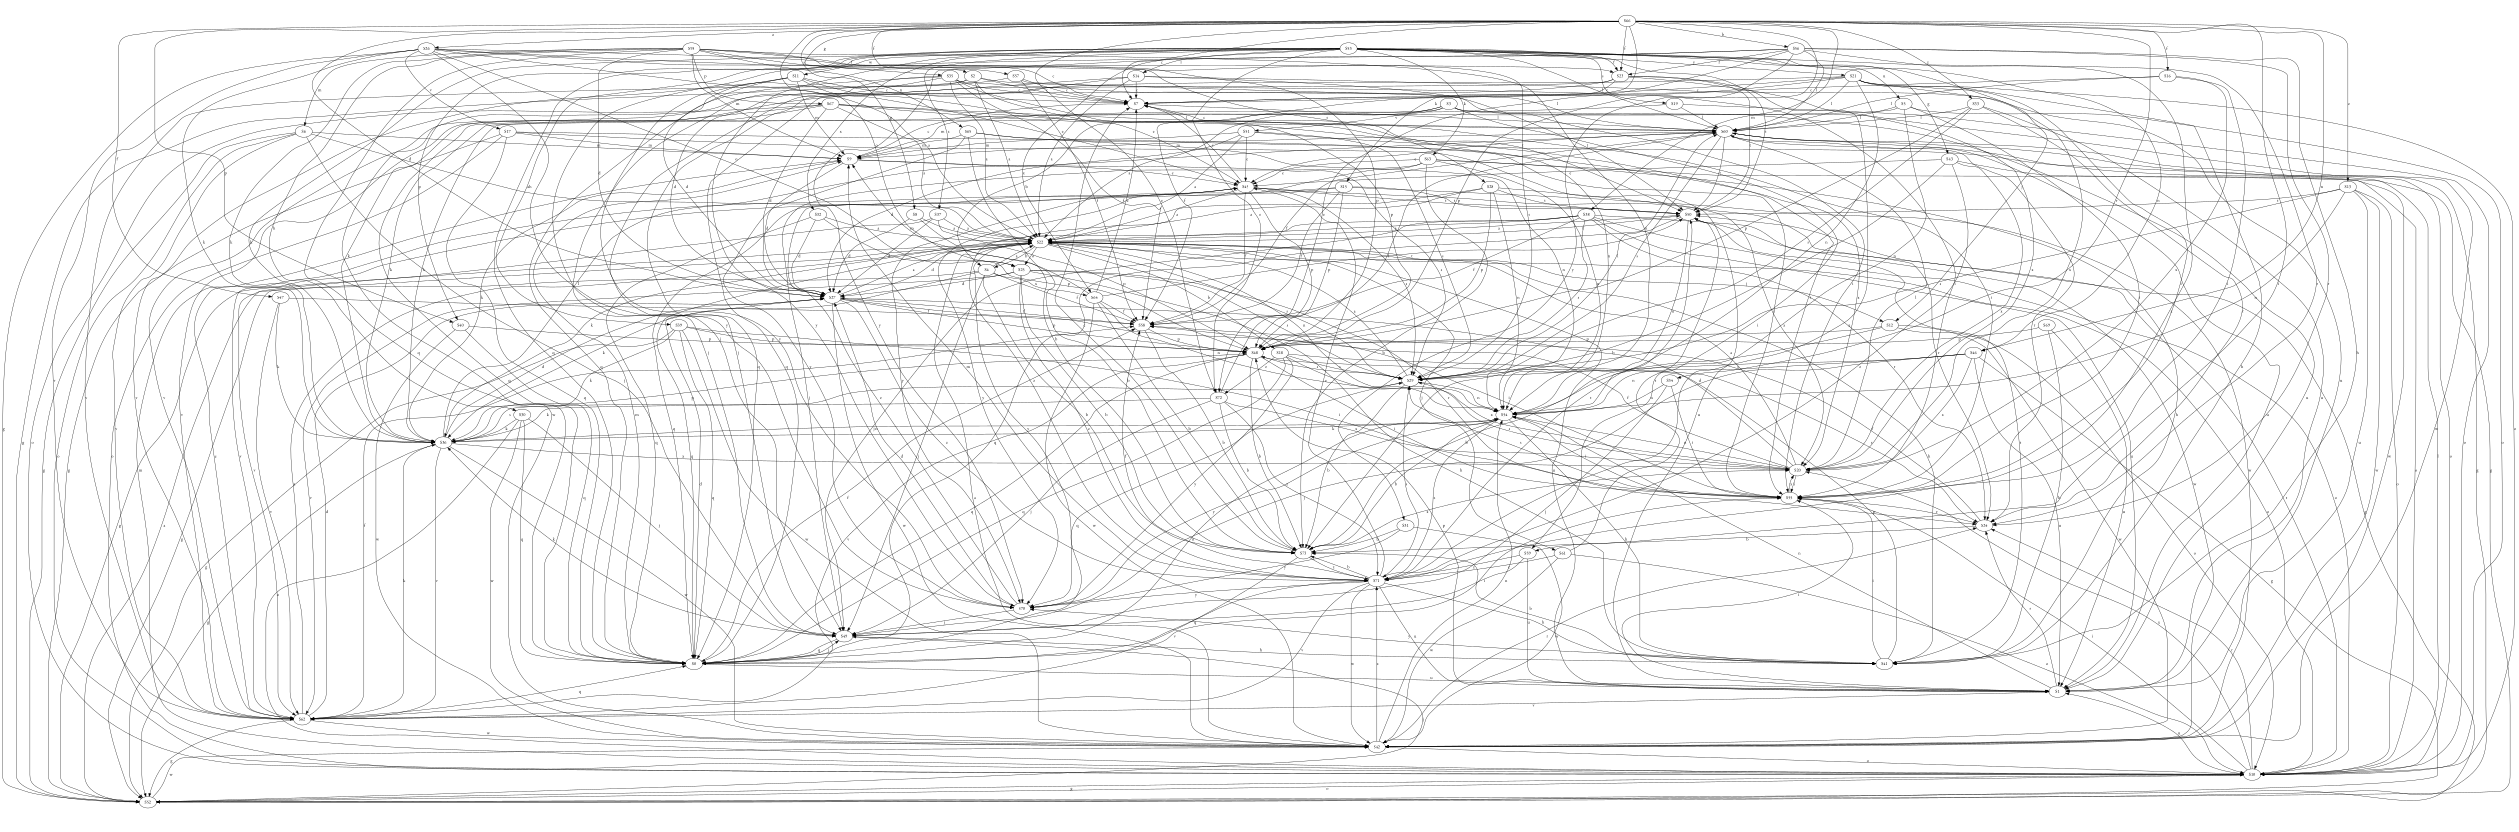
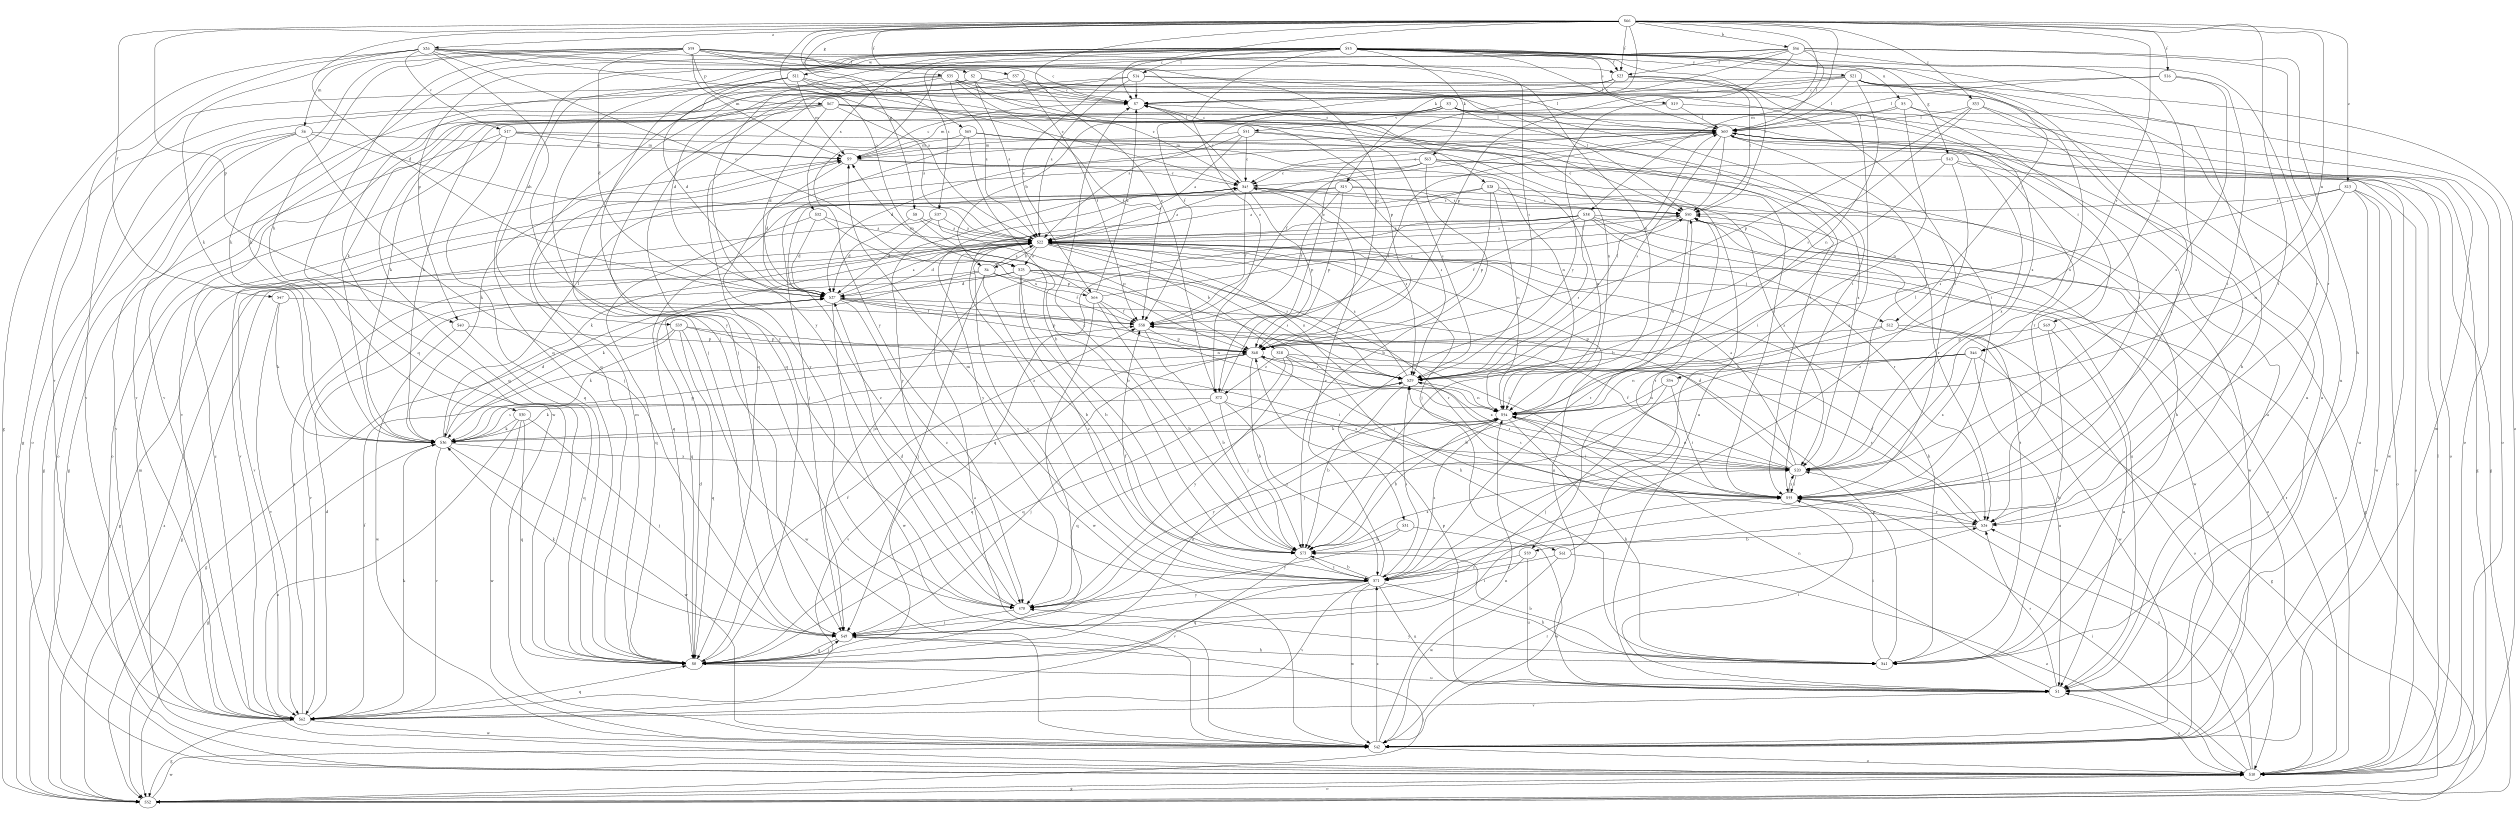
edge "S3" -> "S69": added, label "i"
edge "S72" -> "S73": label "b" -> "j"
